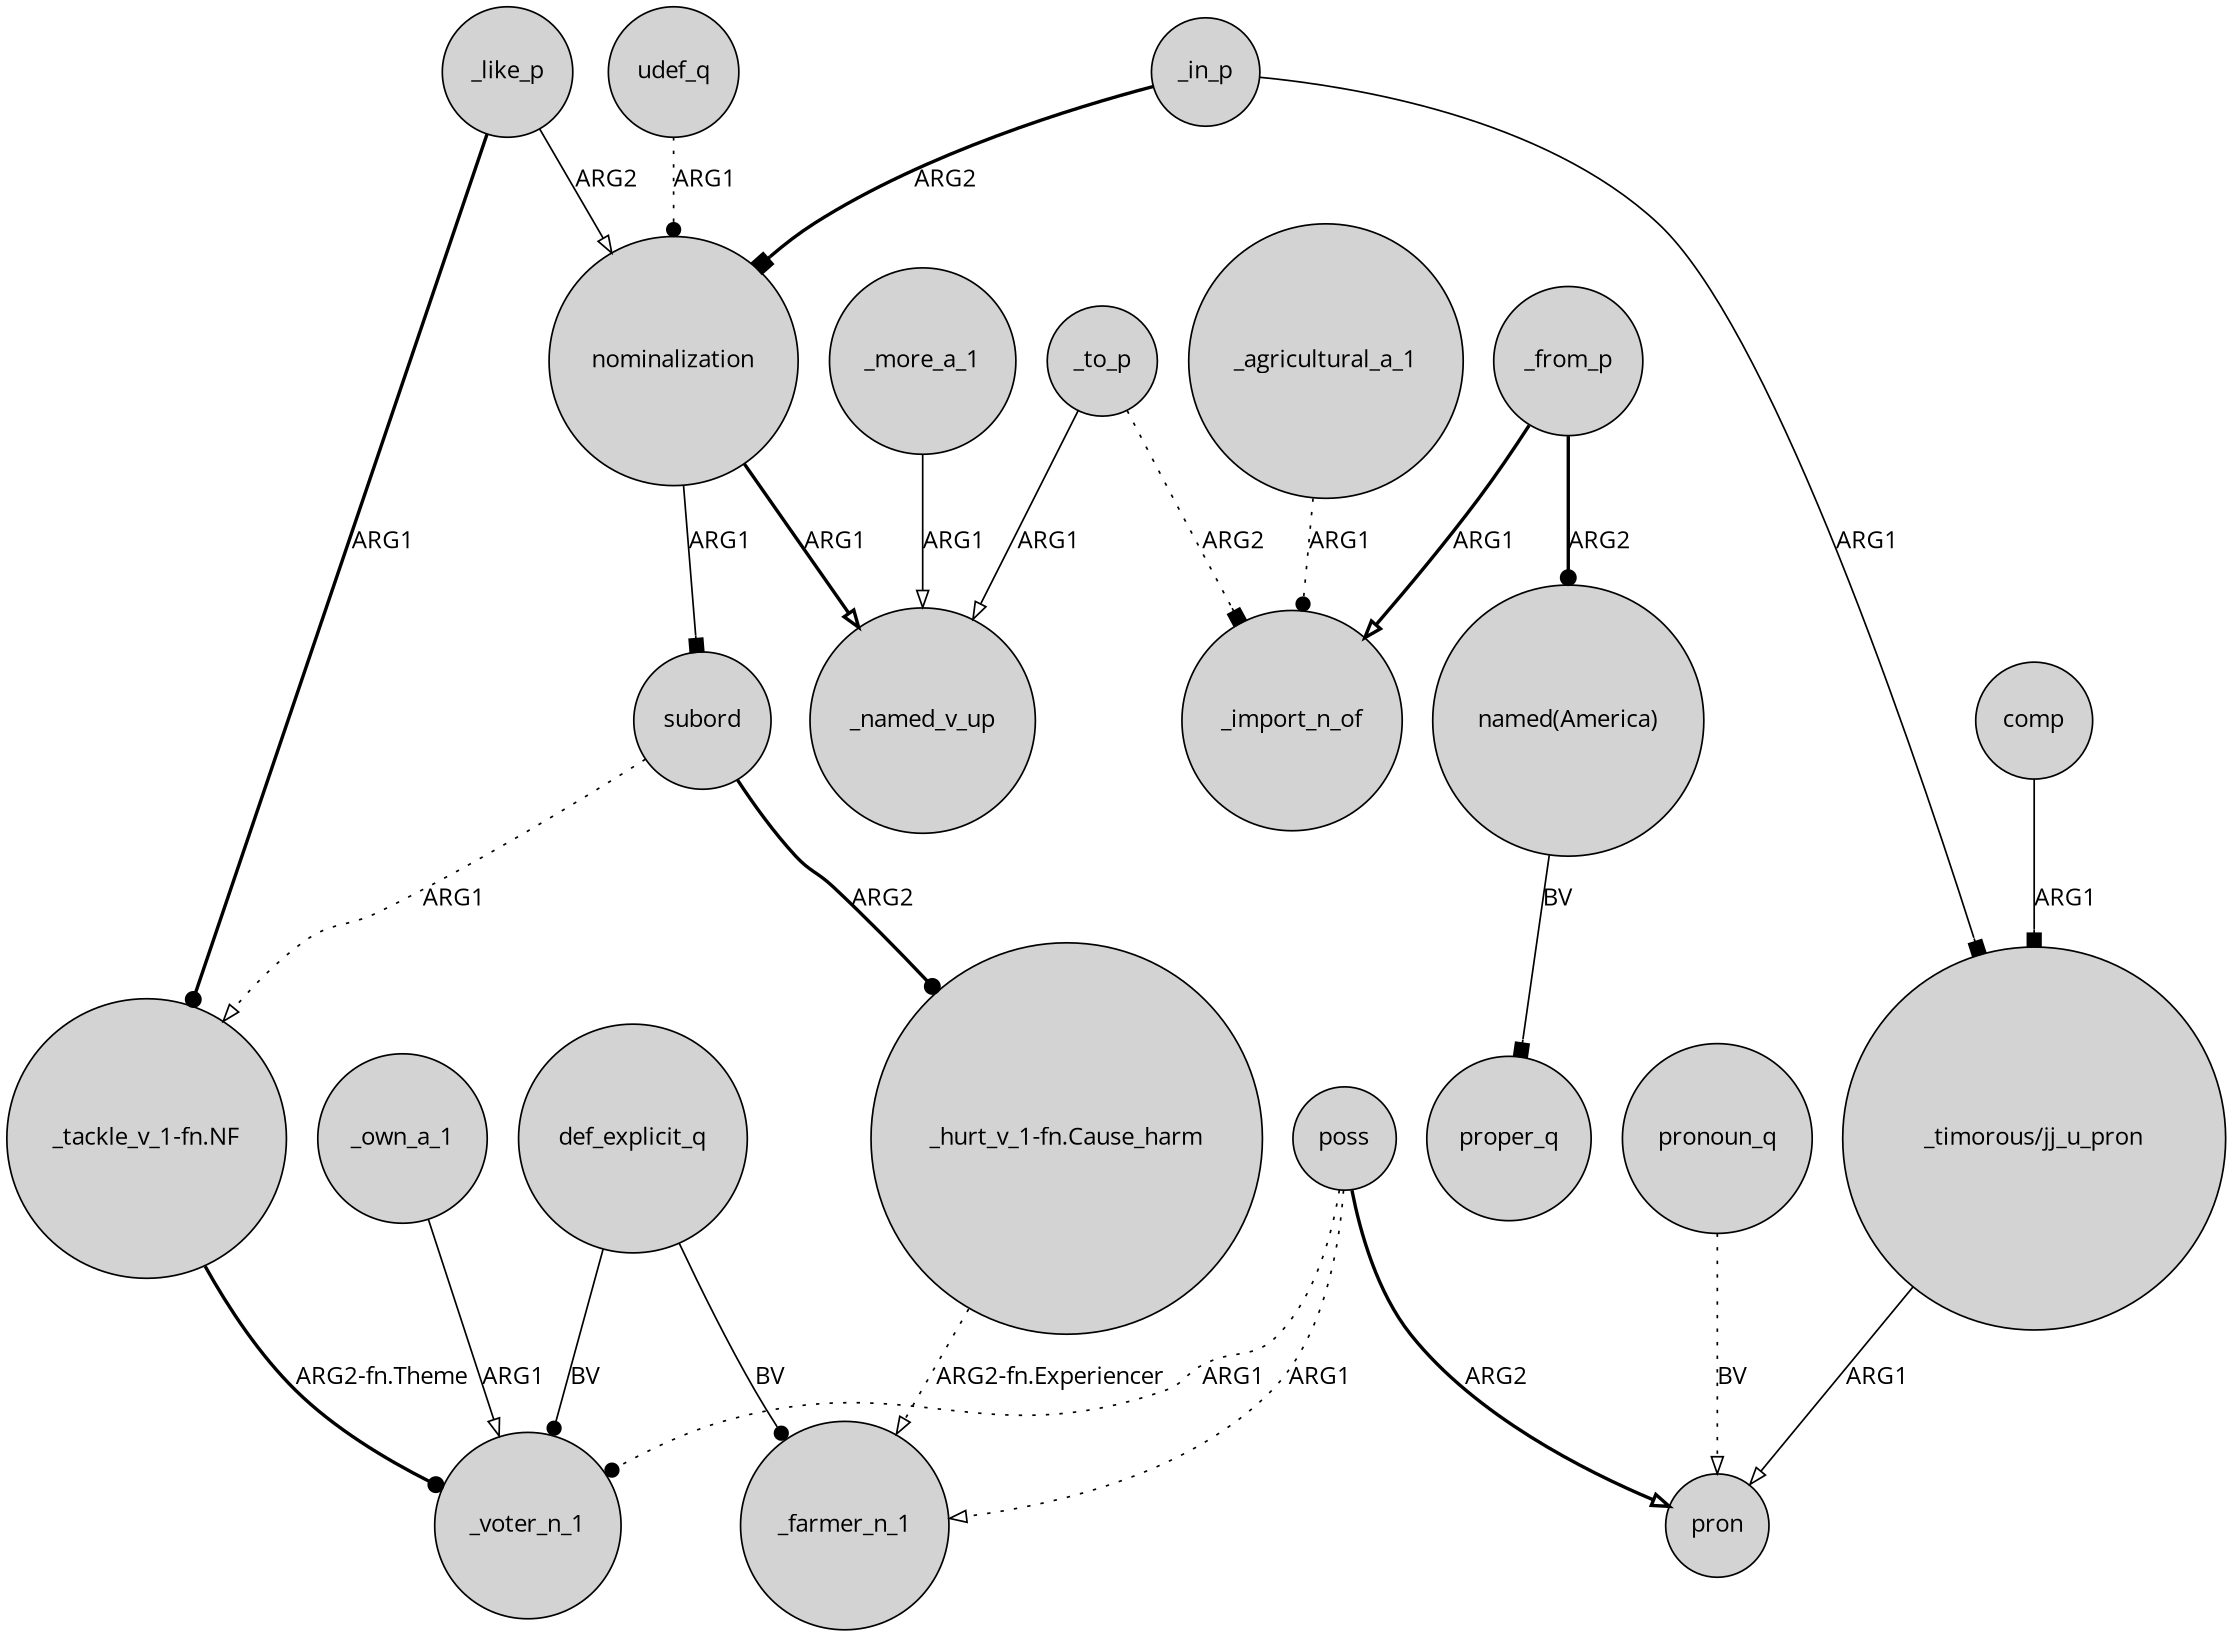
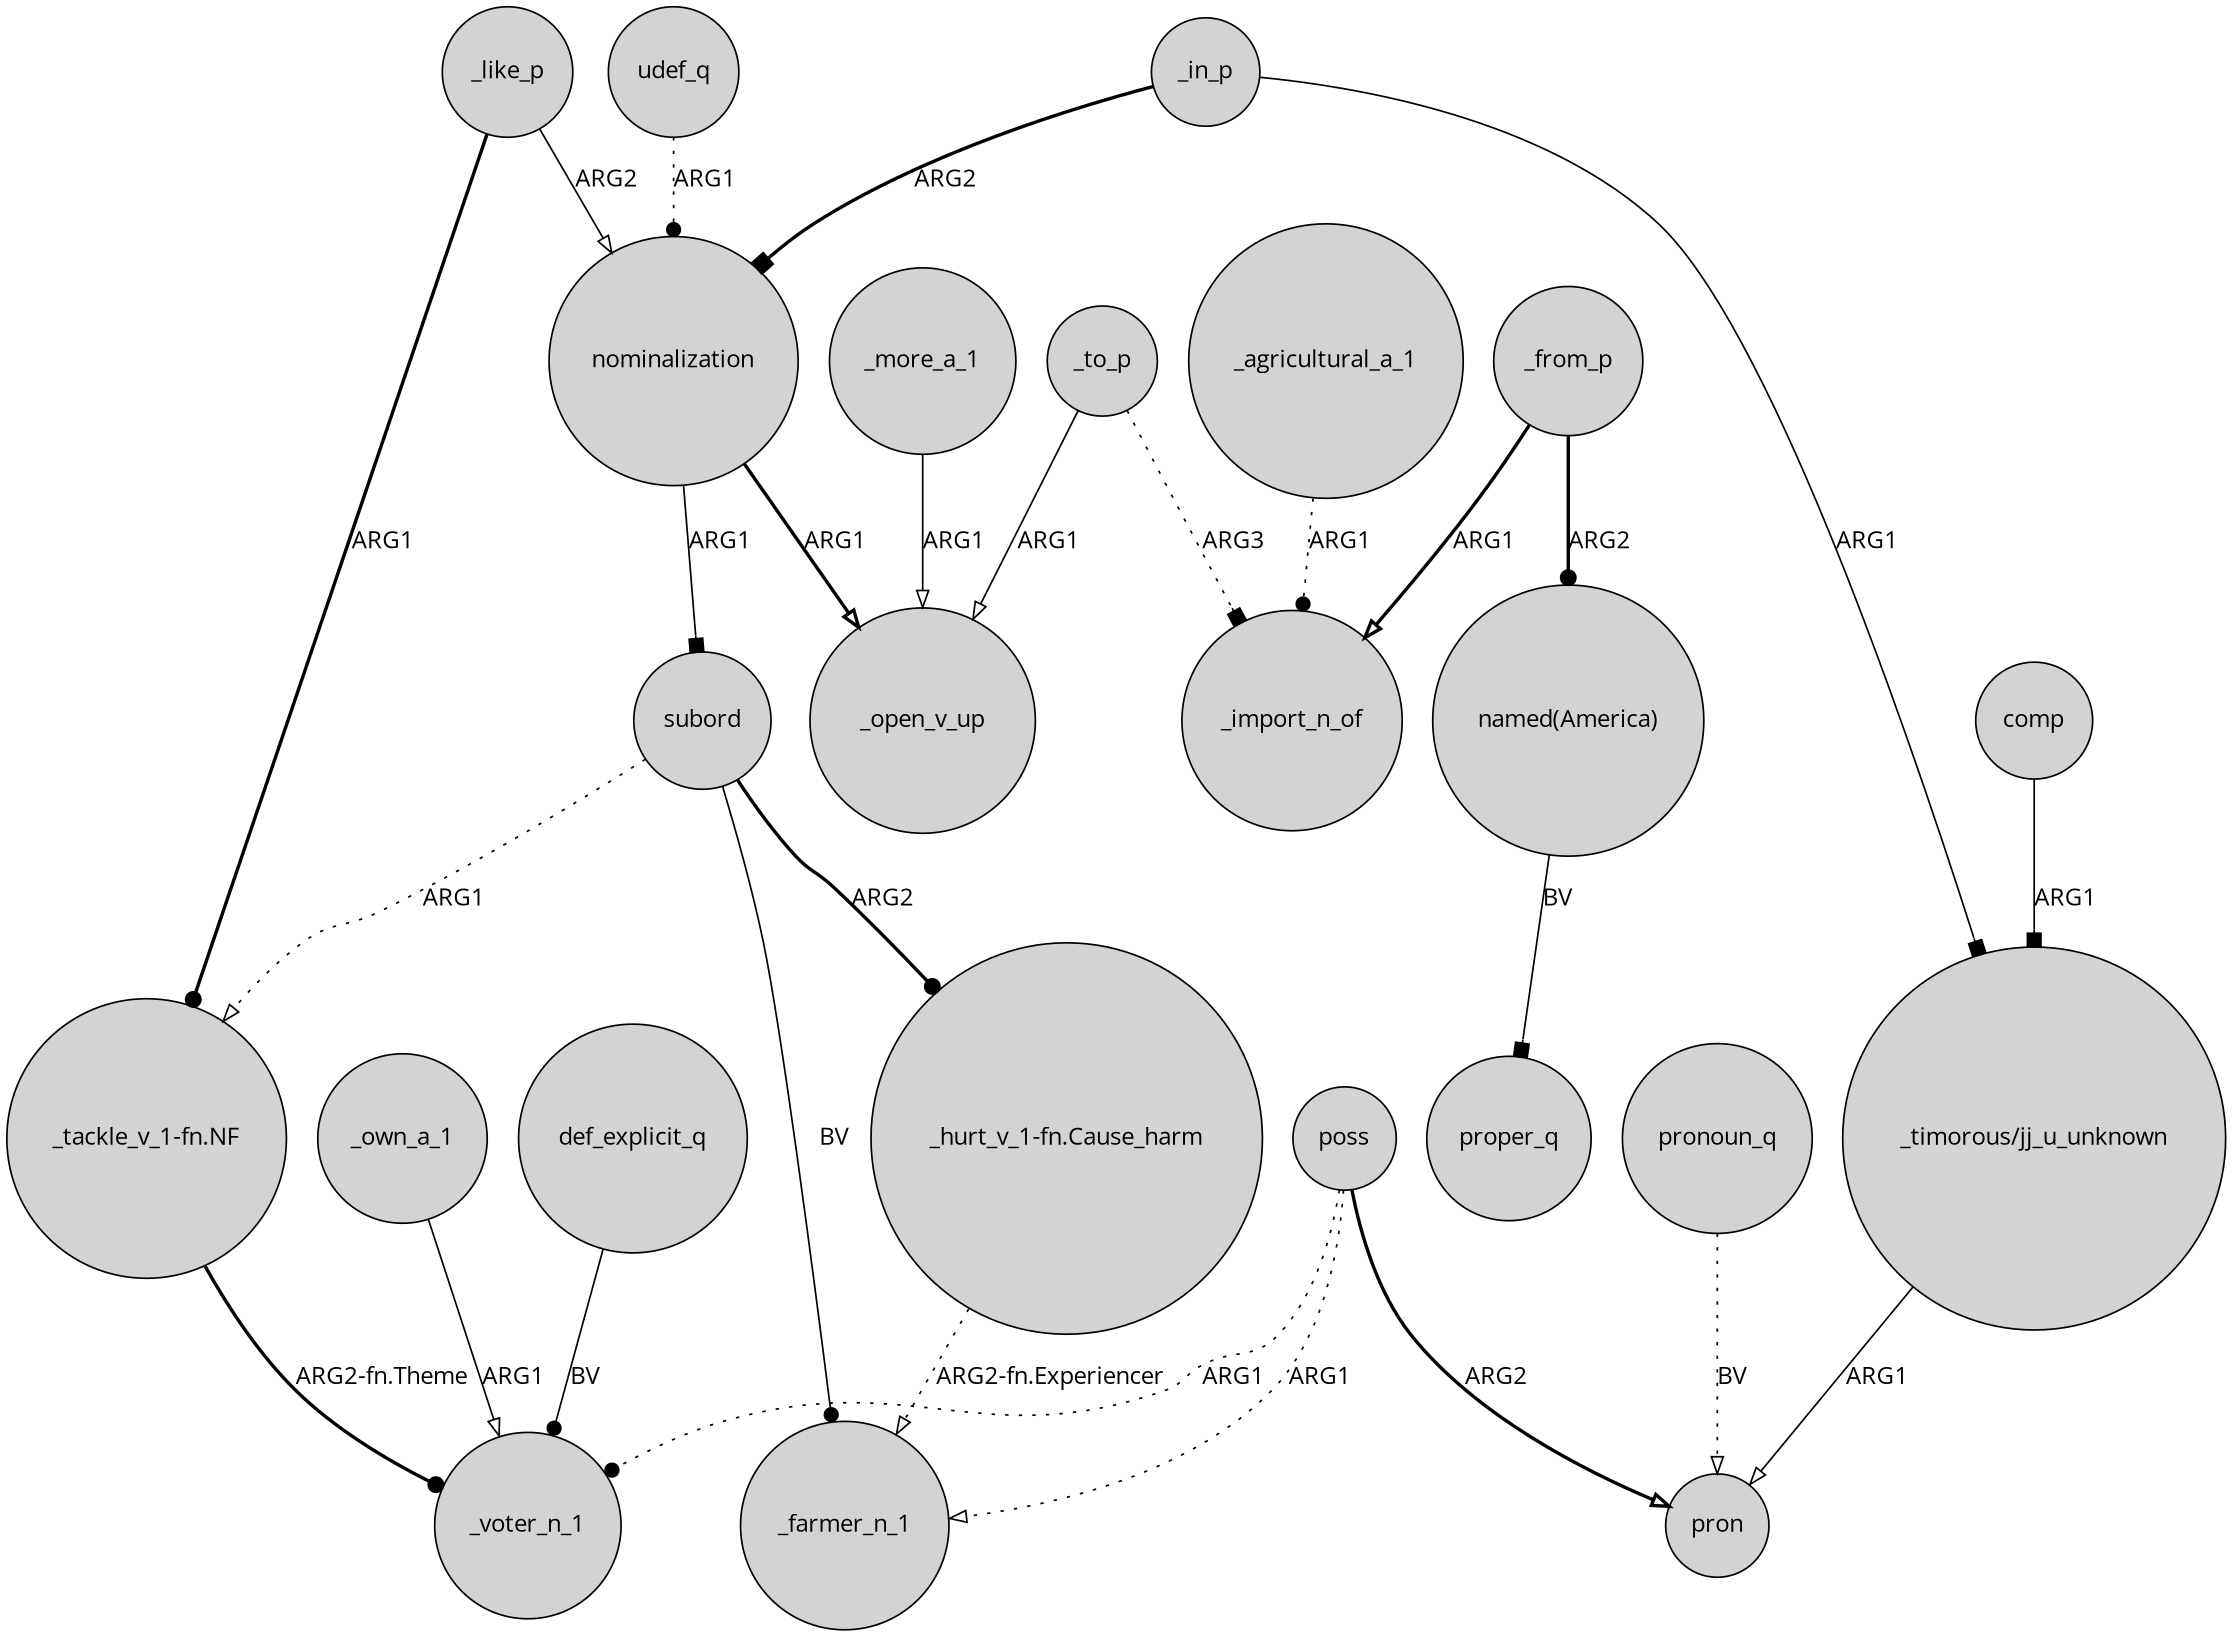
edge "_to_p" -> "_import_n_of": label "ARG2" -> "ARG3"
node "_named_v_up": label "_named_v_up" -> "_open_v_up"
node "_timorous/jj_u_pron": label "_timorous/jj_u_pron" -> "_timorous/jj_u_unknown"
edge "def_explicit_q" -> "_farmer_n_1": now "subord" -> "_farmer_n_1"
